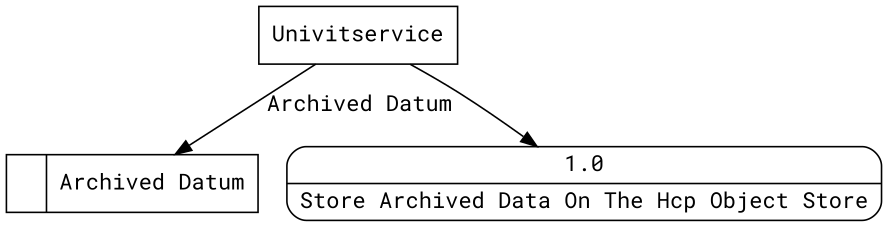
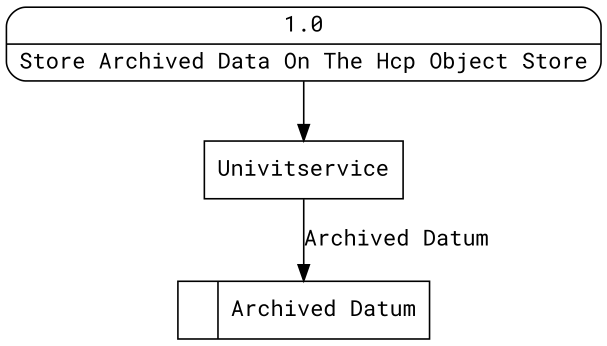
edge "Univitservice" -> "1.0": reversed
